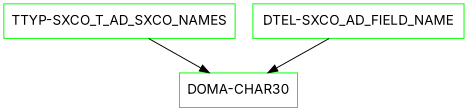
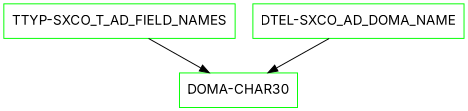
node "TTYP-SXCO_T_AD_SXCO_NAMES": label "TTYP-SXCO_T_AD_SXCO_NAMES" -> "TTYP-SXCO_T_AD_FIELD_NAMES"
node "DTEL-SXCO_AD_FIELD_NAME": label "DTEL-SXCO_AD_FIELD_NAME" -> "DTEL-SXCO_AD_DOMA_NAME"
